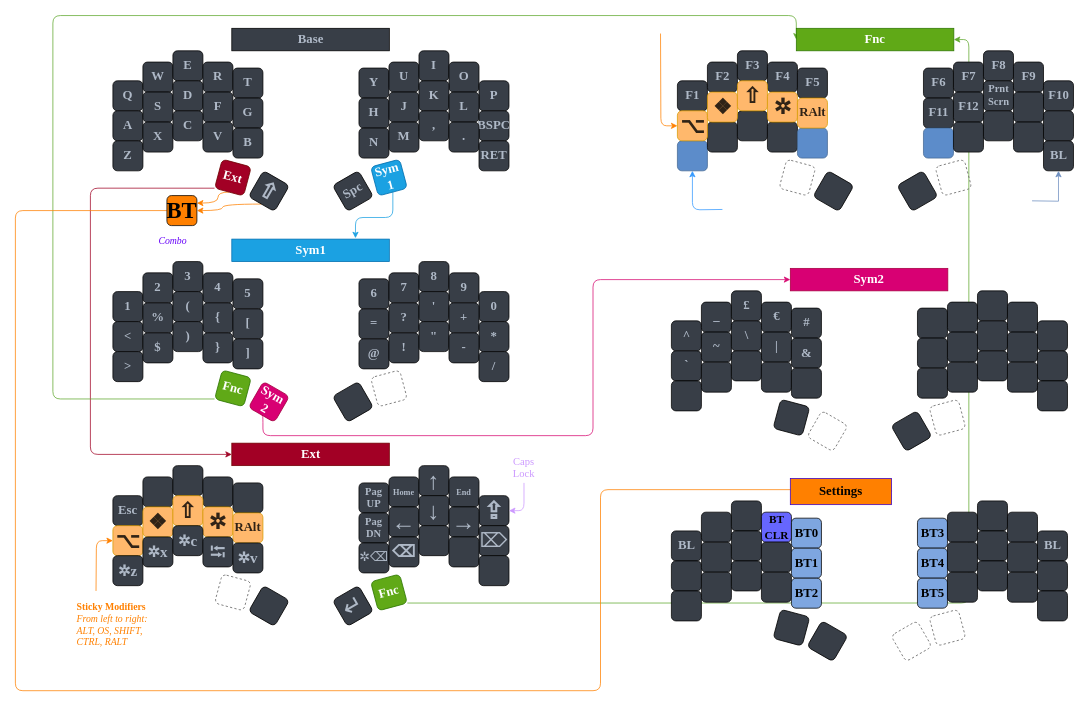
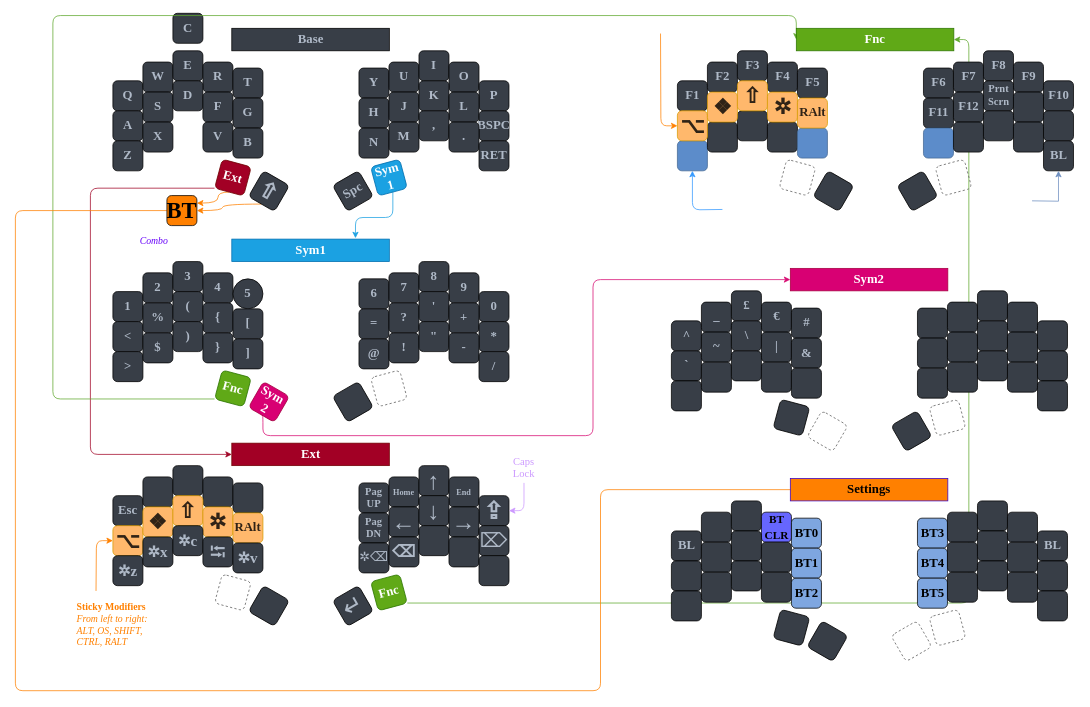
node "C": moved (188, 126) -> (188, 28)
node "Combo": moved (173, 240) -> (154, 240)
node "5": shape rounded rectangle -> ellipse
node "Settings": size 101x26 -> 158x23
